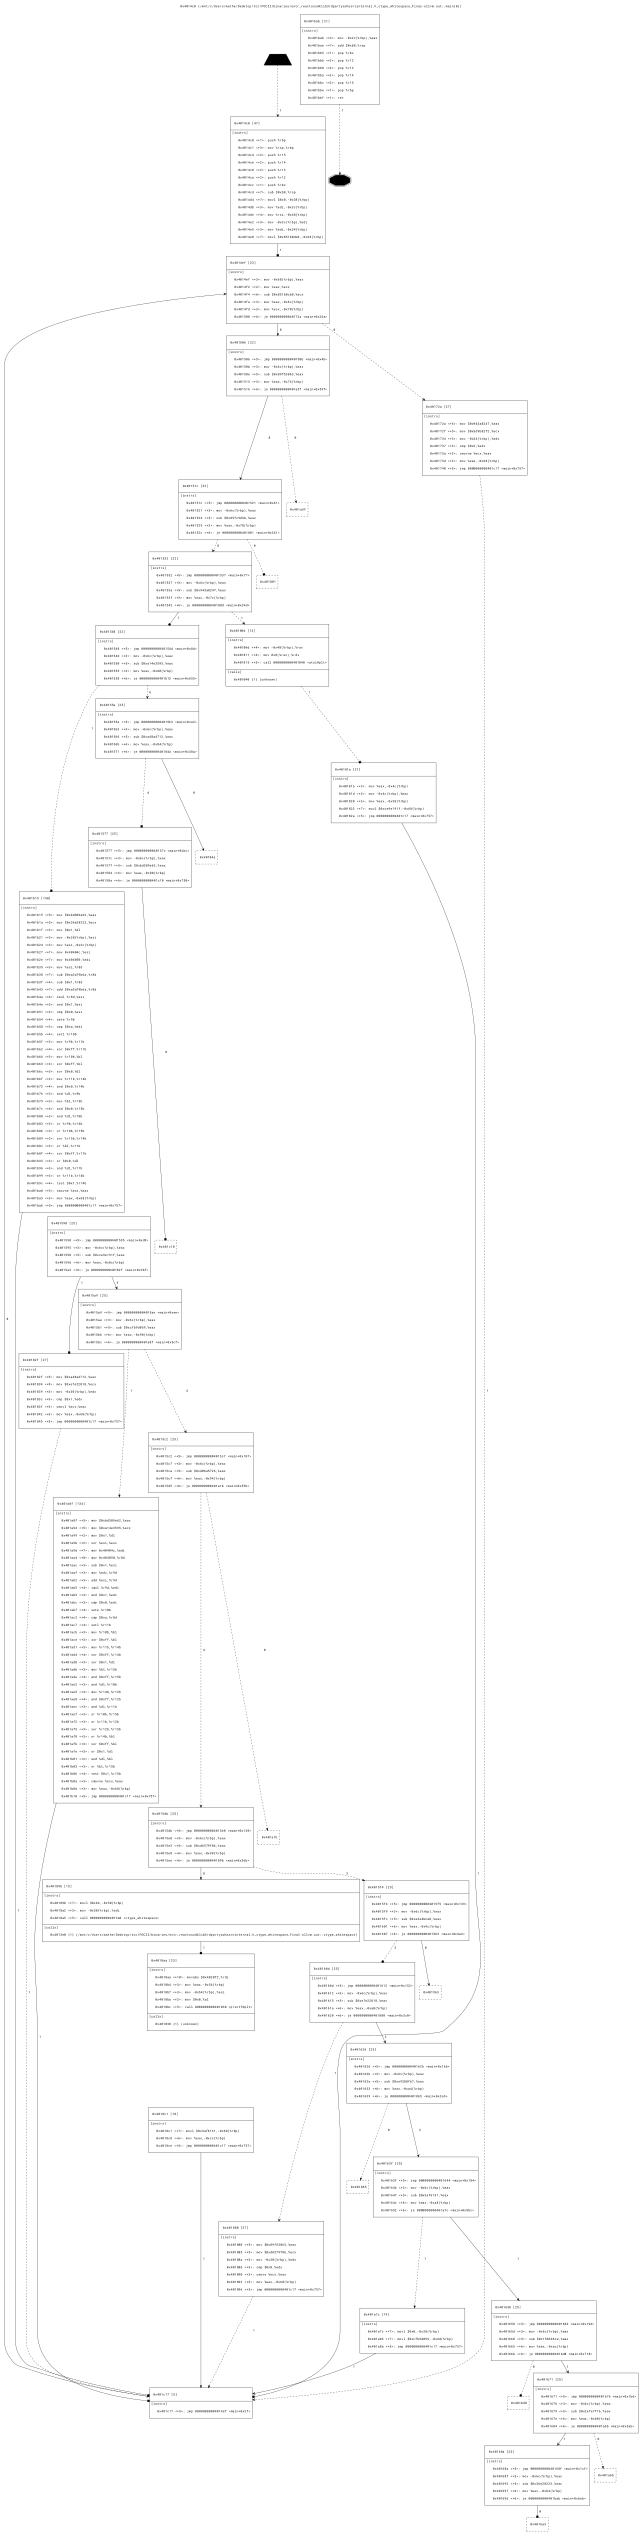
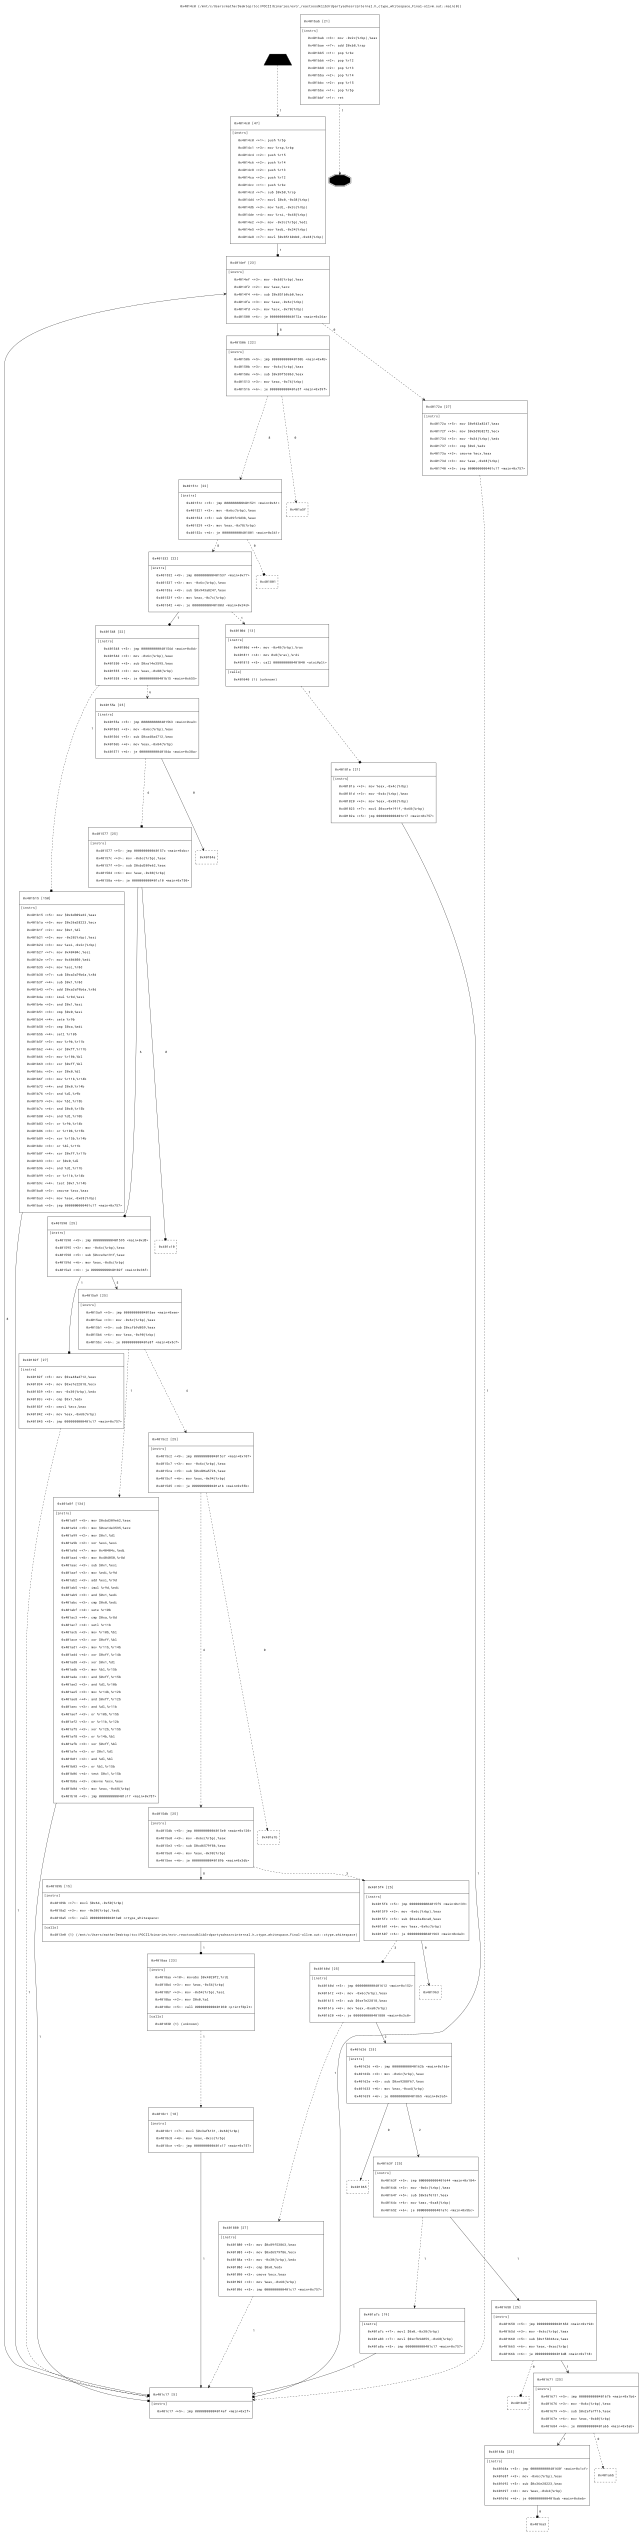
edge "0x401506 [22]" -> "0x40151c [22]": style solid -> dashed
edge "0x401577 [25]" -> "0x401590 [25]": added, label "6"
edge "0x4018aa [23]" -> "0x4018c1 [18]": added, label "1"
edge "0x401626 [25]" -> "0x401865": style dashed -> solid
